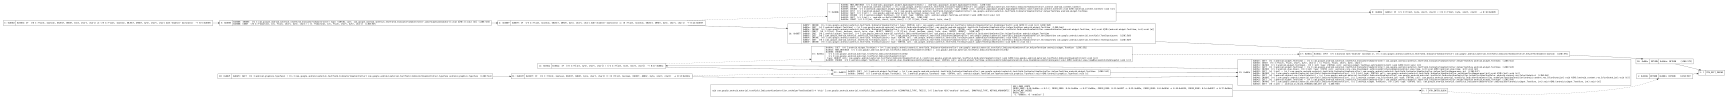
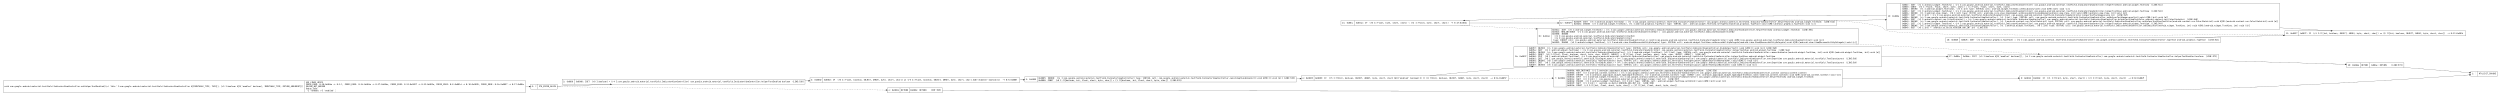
node "4: 0x0004": text "0x0004: RETURN    (LINE:529)" -> "0x0004: RETURN    (INT:529)"
edge "11: 0x0027" -> "13: 0x002e": reversed
node "2: 0x0000": added
